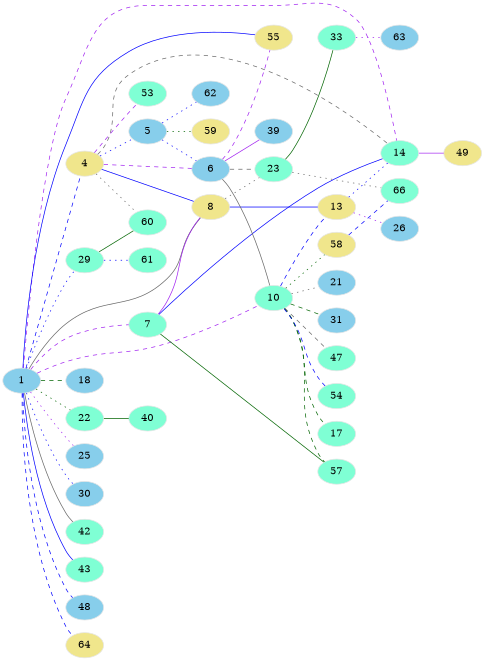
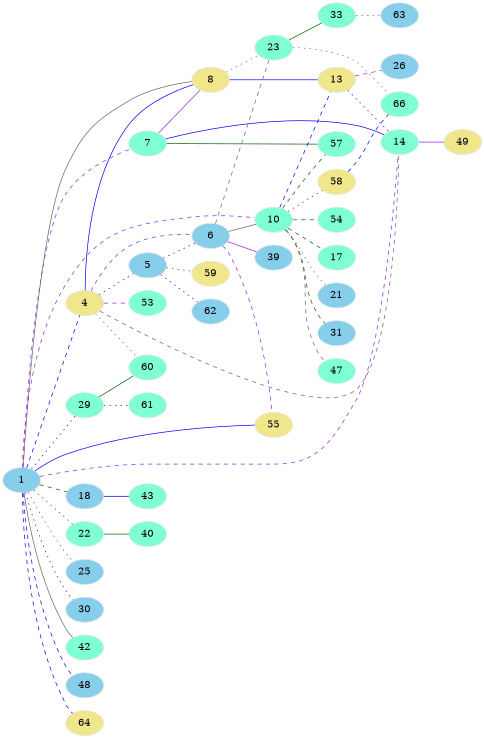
edge "13" -- "26": style dotted -> dashed
edge "10" -- "54": color blue -> darkgreen
edge "1" -- "43": now "18" -- "43"
